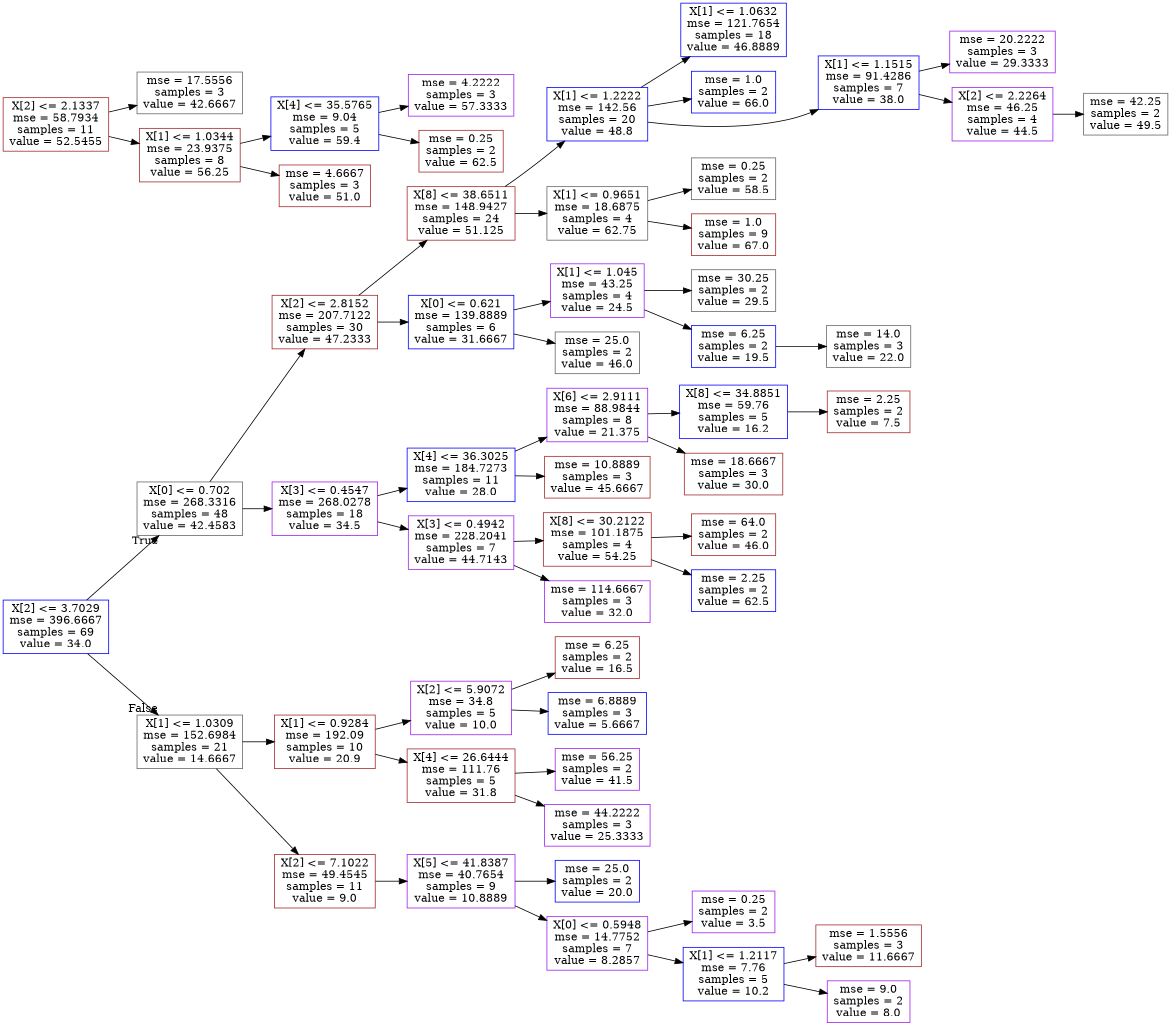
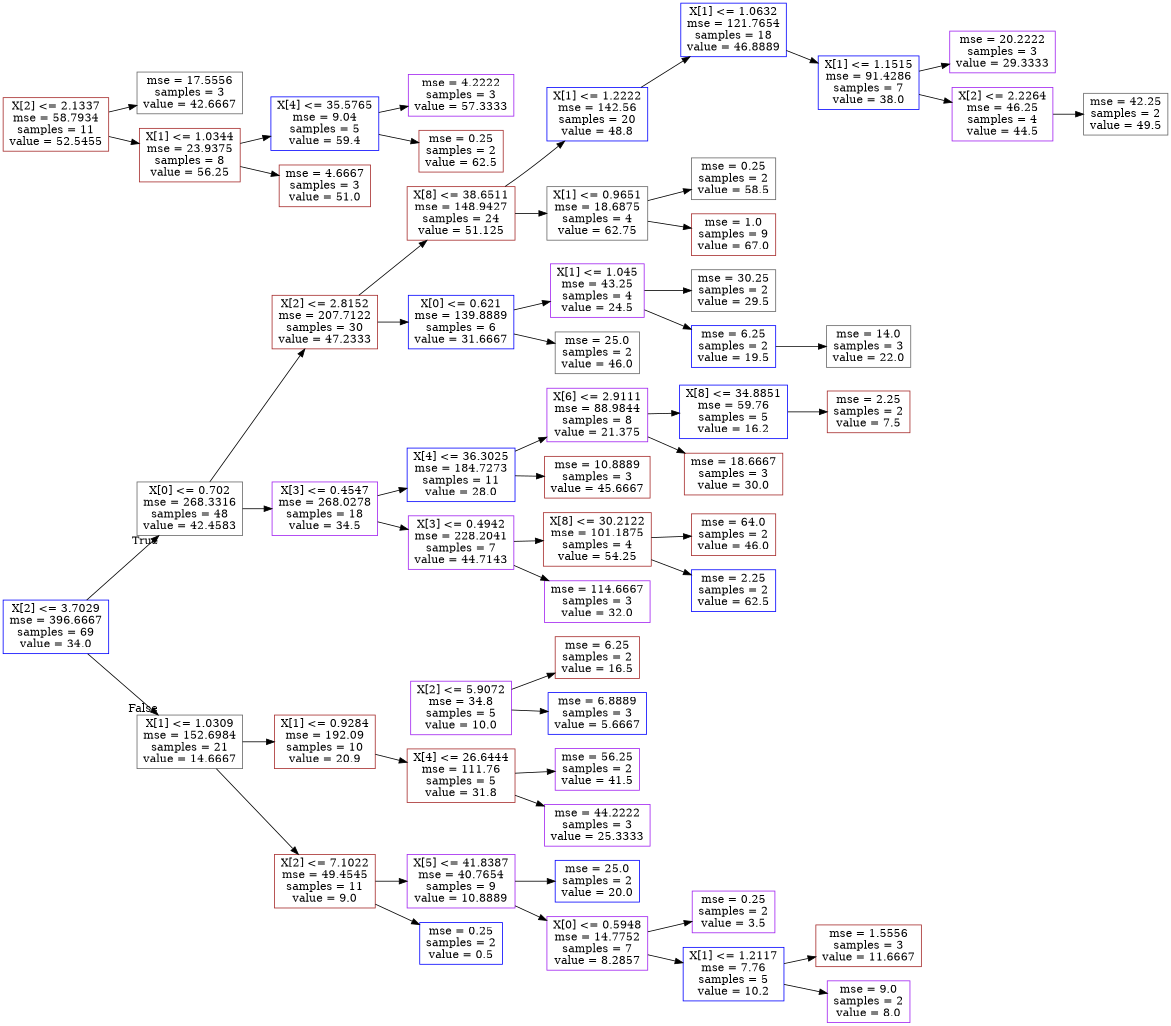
node "mse = 1.0 samples = 2 value = 66.0": removed
edge "X[1] <= 1.2222 mse = 142.56 samples = 20 value = 48.8" -> "X[1] <= 1.1515 mse = 91.4286 samples = 7 value = 38.0": now "X[1] <= 1.0632 mse = 121.7654 samples = 18 value = 46.8889" -> "X[1] <= 1.1515 mse = 91.4286 samples = 7 value = 38.0"
edge "X[1] <= 0.9284 mse = 192.09 samples = 10 value = 20.9" -> "X[2] <= 5.9072 mse = 34.8 samples = 5 value = 10.0": removed
node "mse = 0.25 samples = 2 value = 0.5": added
